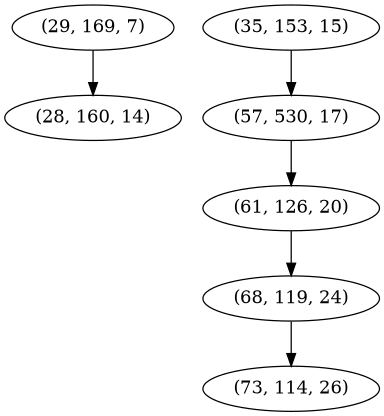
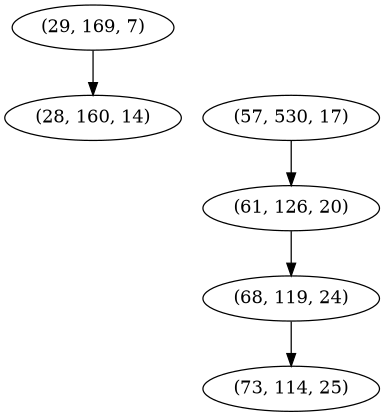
node "(35, 153, 15)": removed
node "(73, 114, 26)": label "(73, 114, 26)" -> "(73, 114, 25)"
